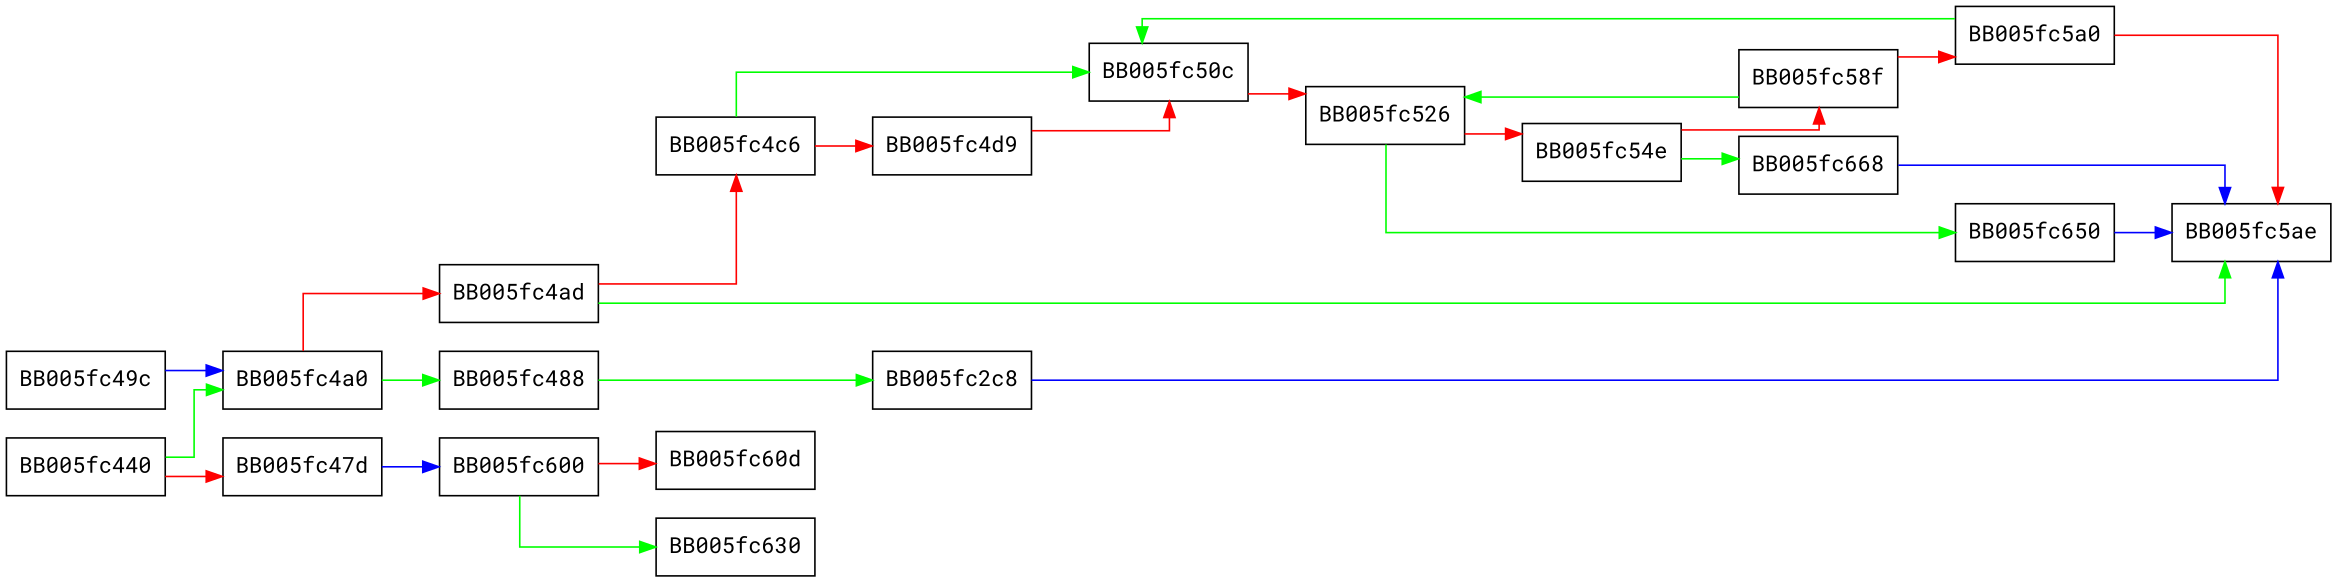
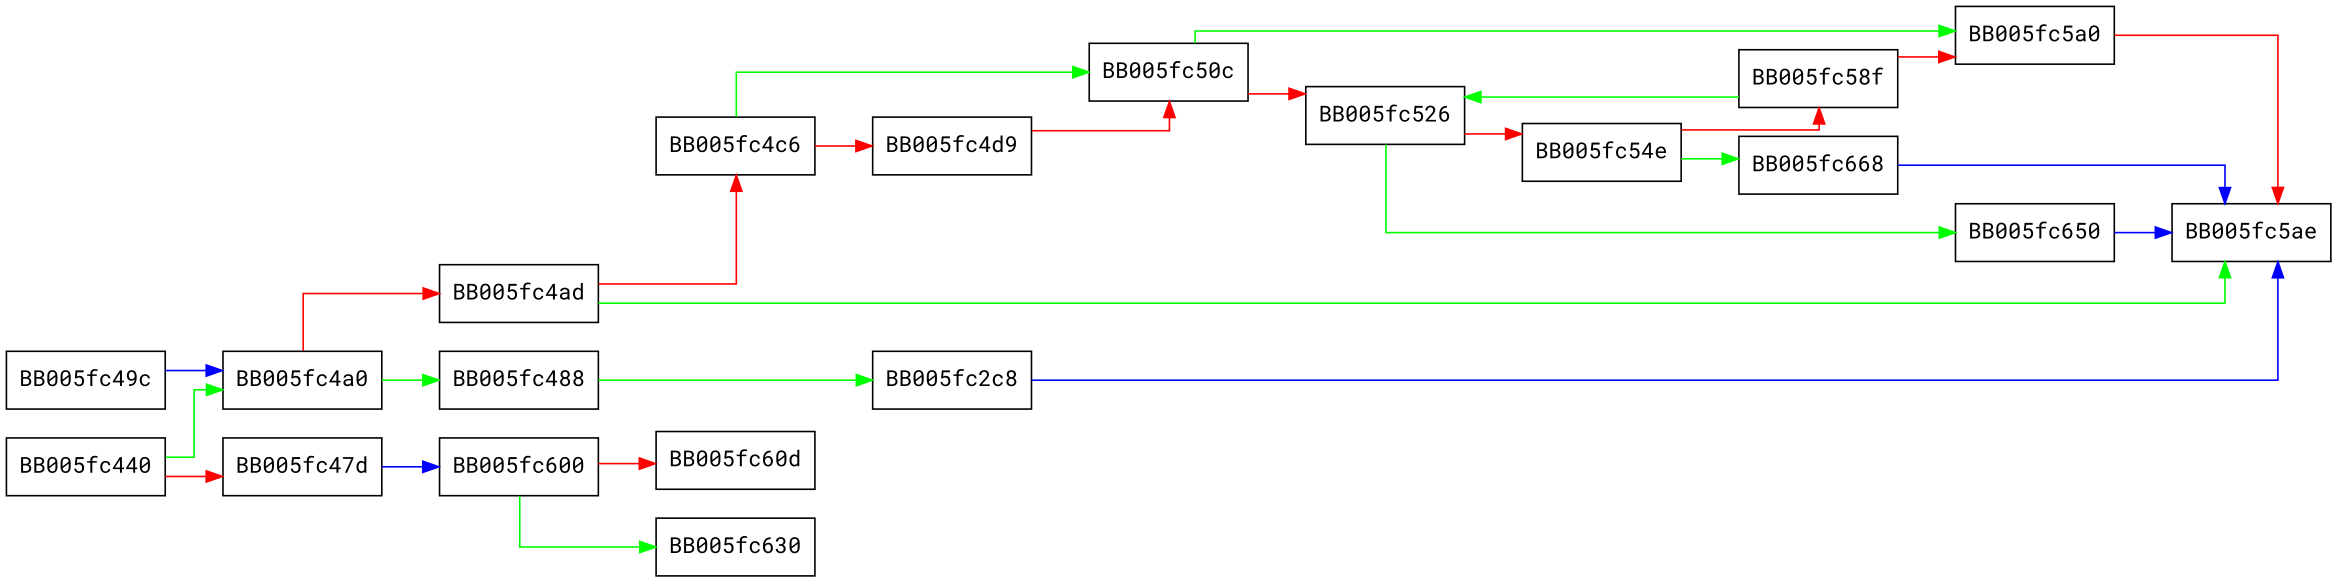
edge "BB005fc5a0" -> "BB005fc50c": reversed
